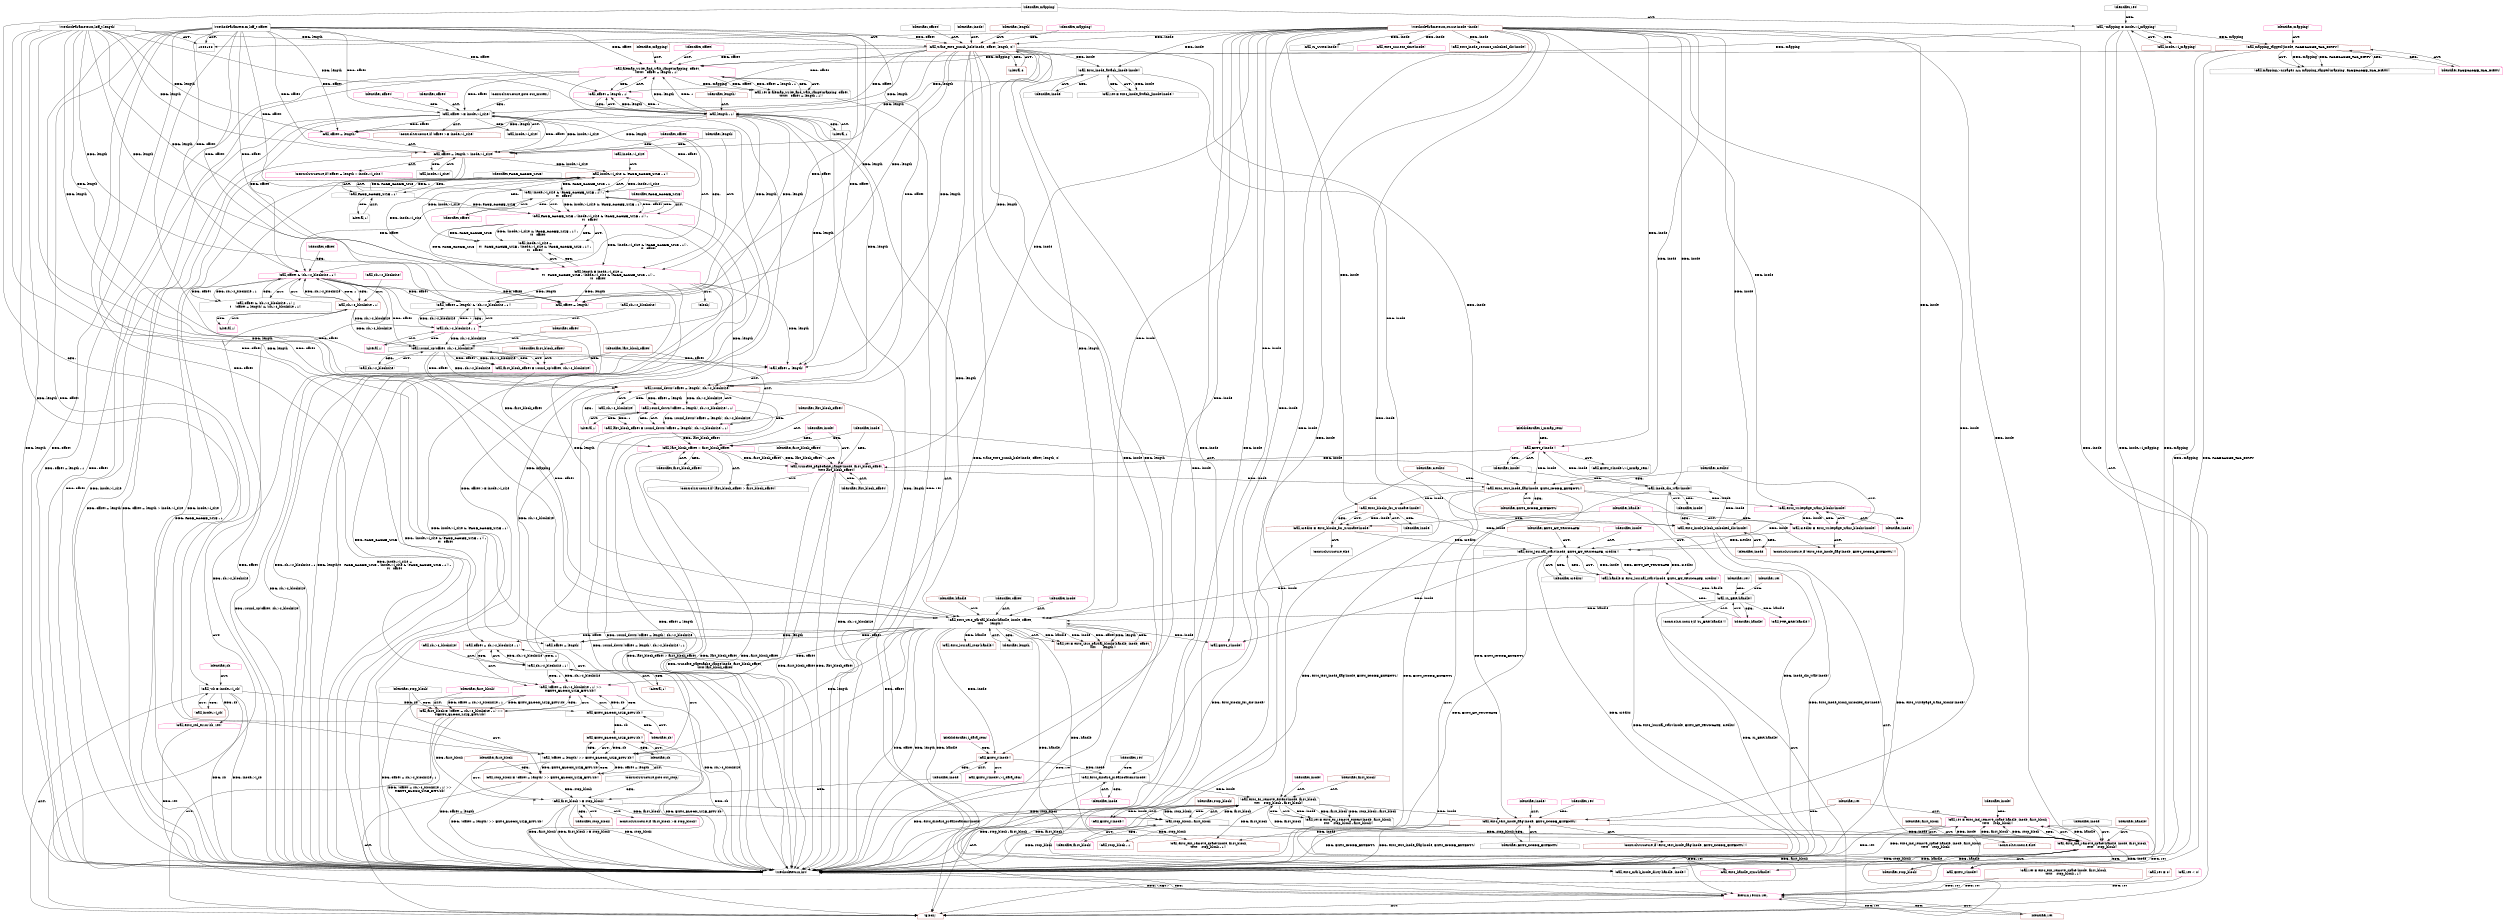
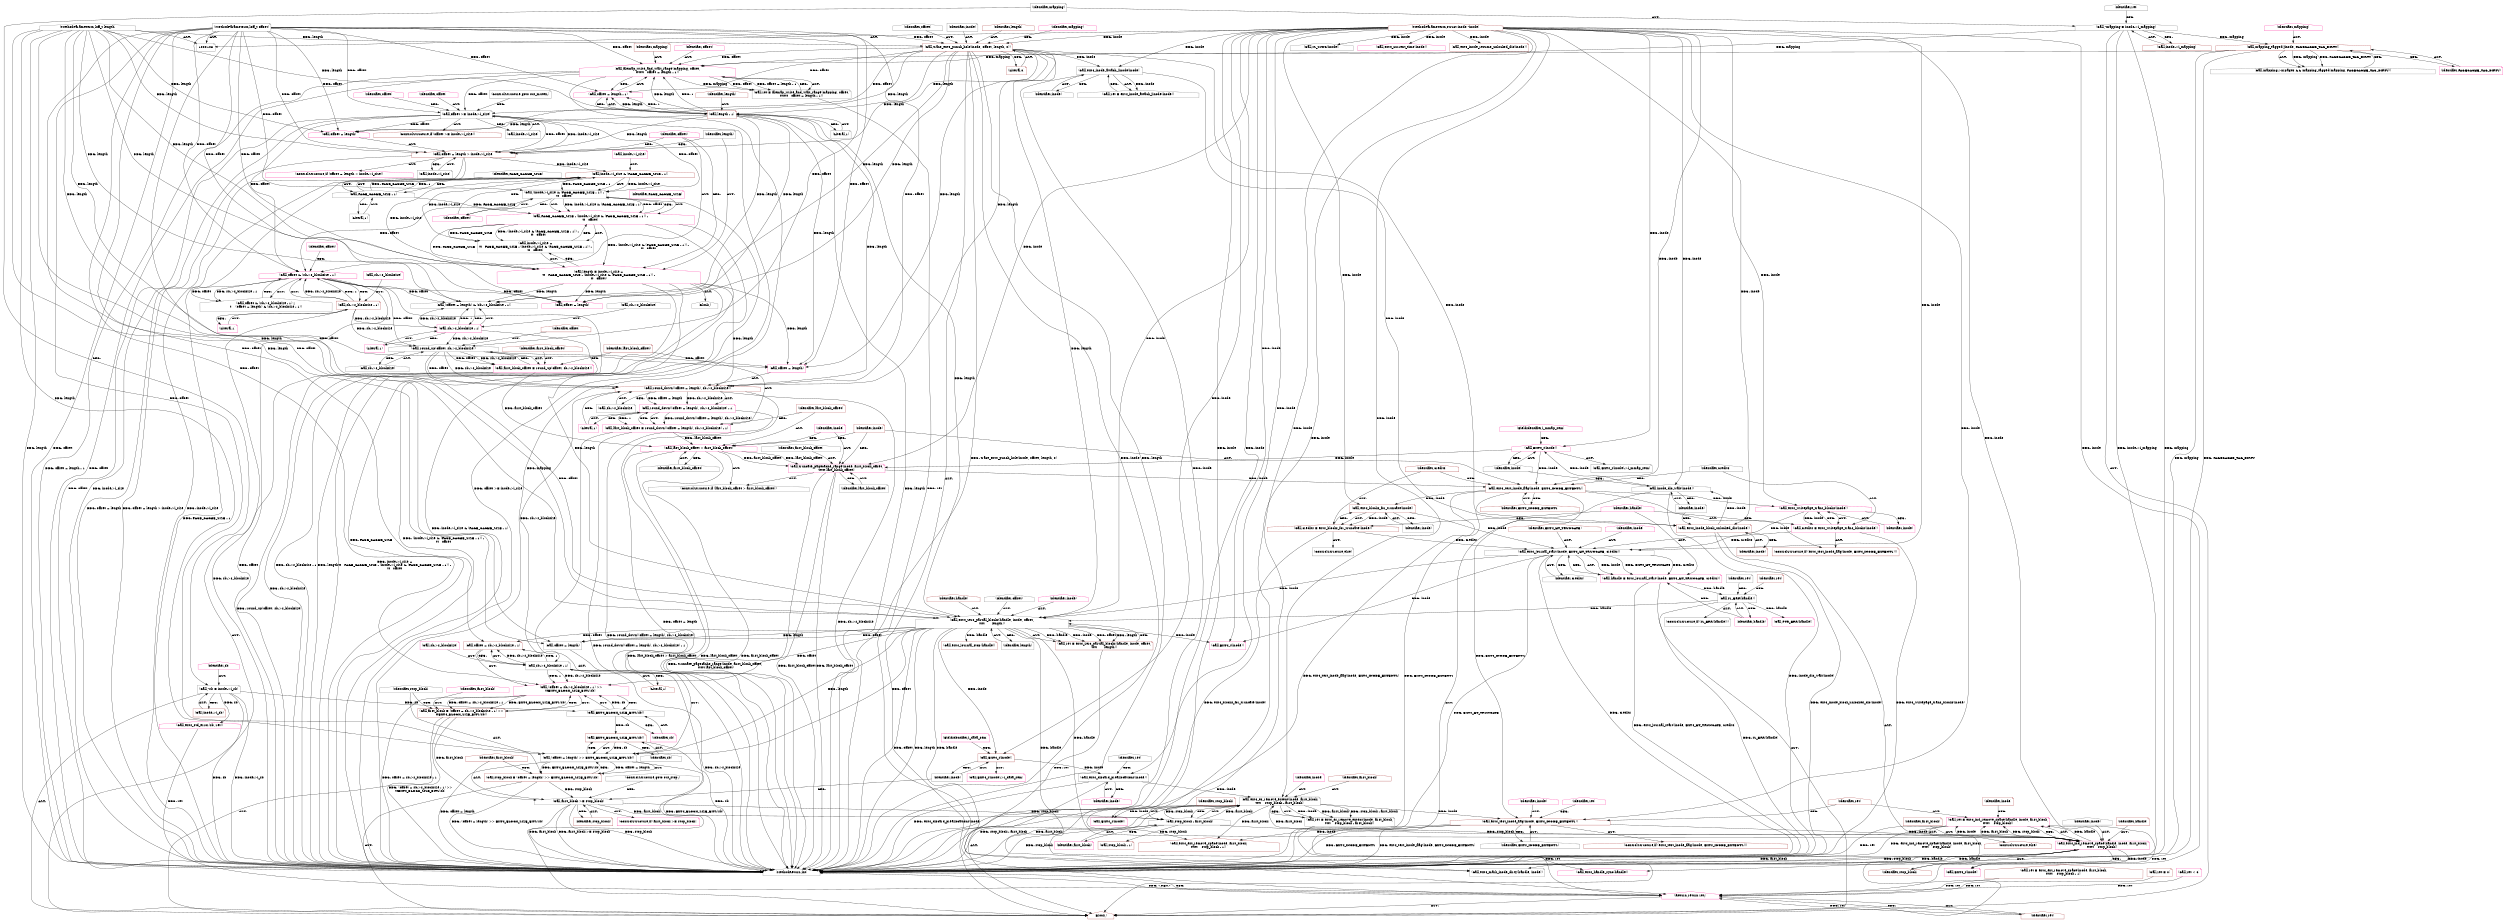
edge "(Call,credits = ext4_blocks_for_truncate(inode))" -> "(MethodReturn,int)": label "DDG: ext4_blocks_for_dio(inode)" -> "DDG: ext4_blocks_for_truncate(inode)"
